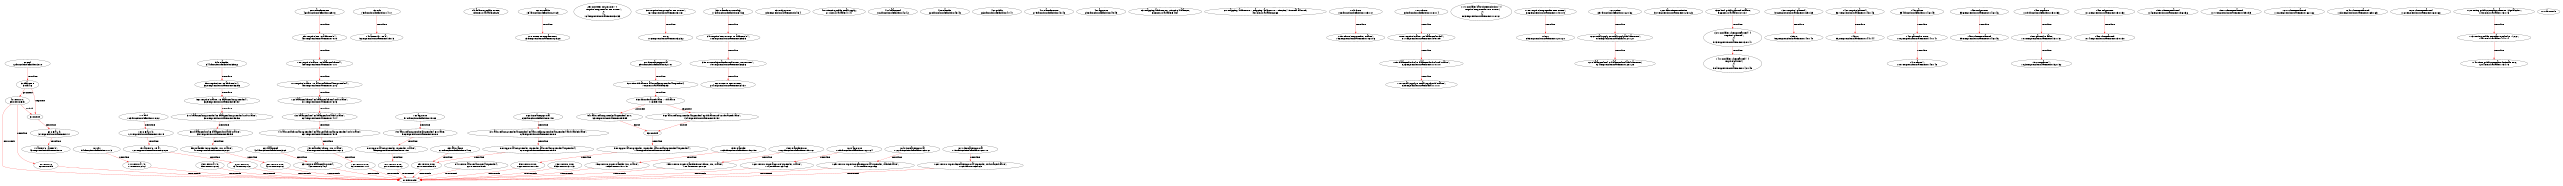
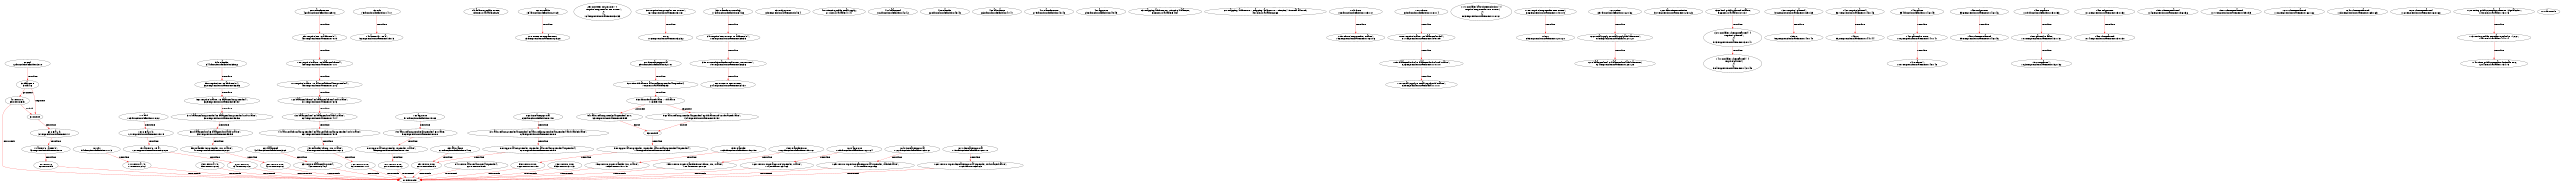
node "46_ public 263-function_definition-47-47": label "46_ public 263-function_definition-47-47" -> "46_ allowance 263-function_definition-47-47"
edge "4_ return 0; 35-return-5-5" -> "8_ return c; 52-return-9-9": now "7_ assert(c / a == b); 43-expression_statement-8-8" -> "8_ return c; 52-return-9-9"
edge "20_ return c; 134-return-21-21" -> "0_ exit_node": label "return_exit" -> "return_return"
